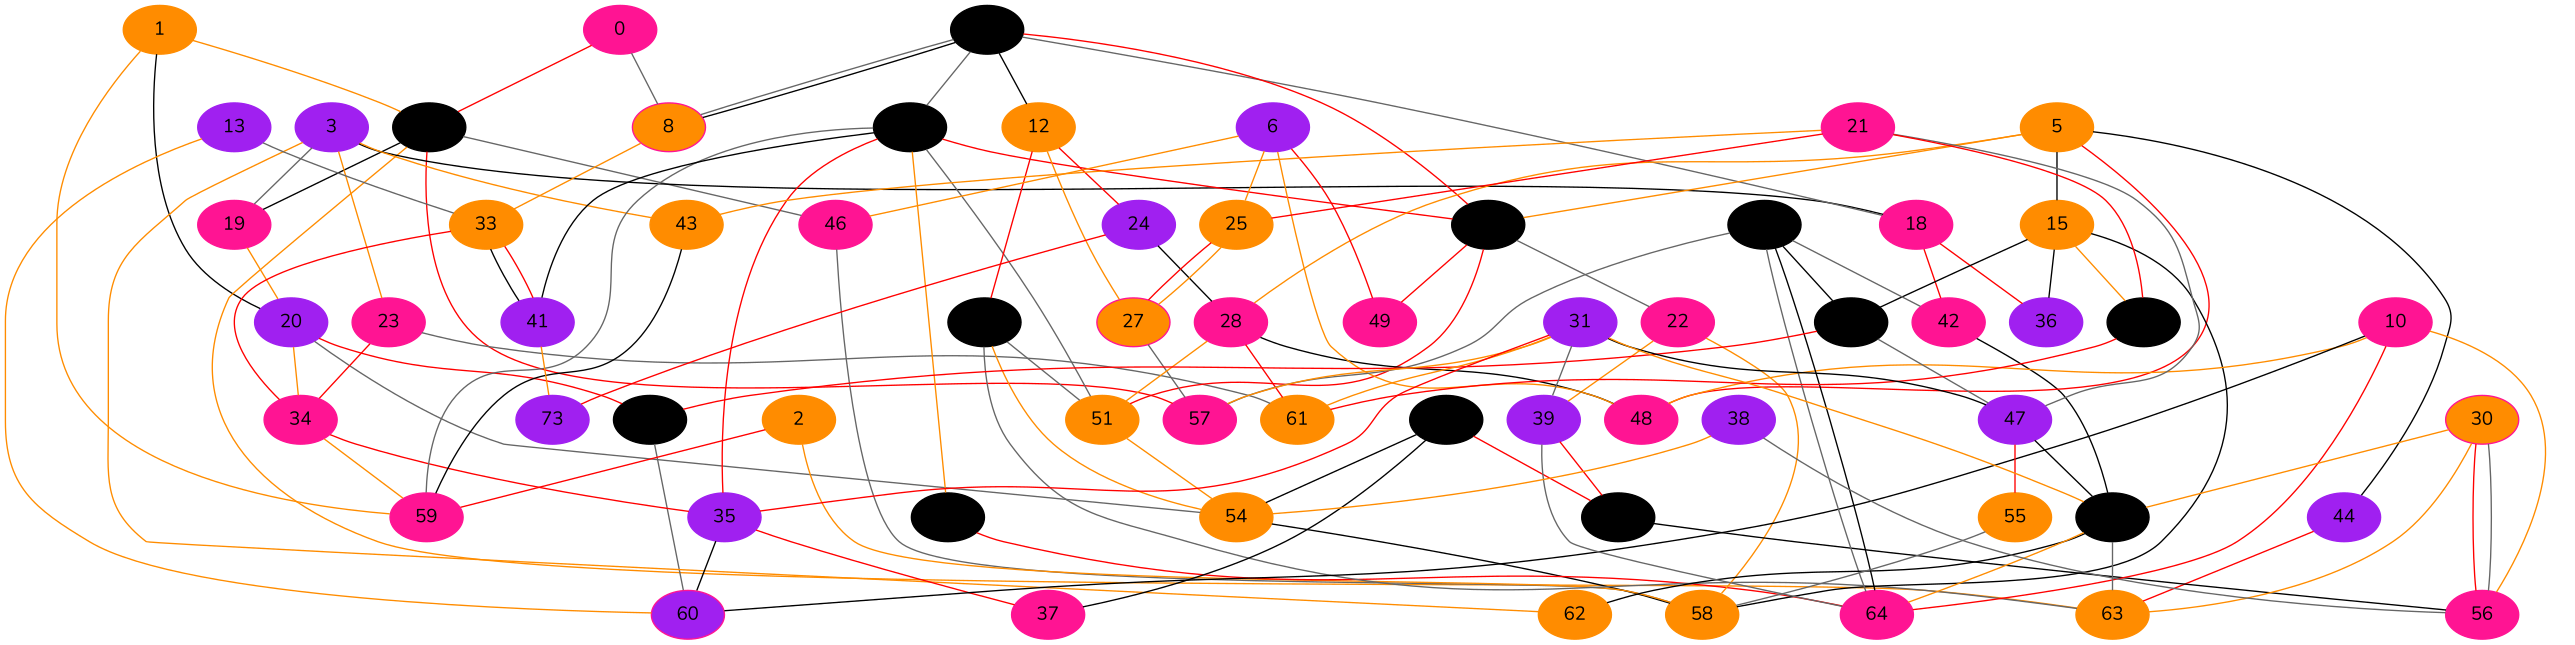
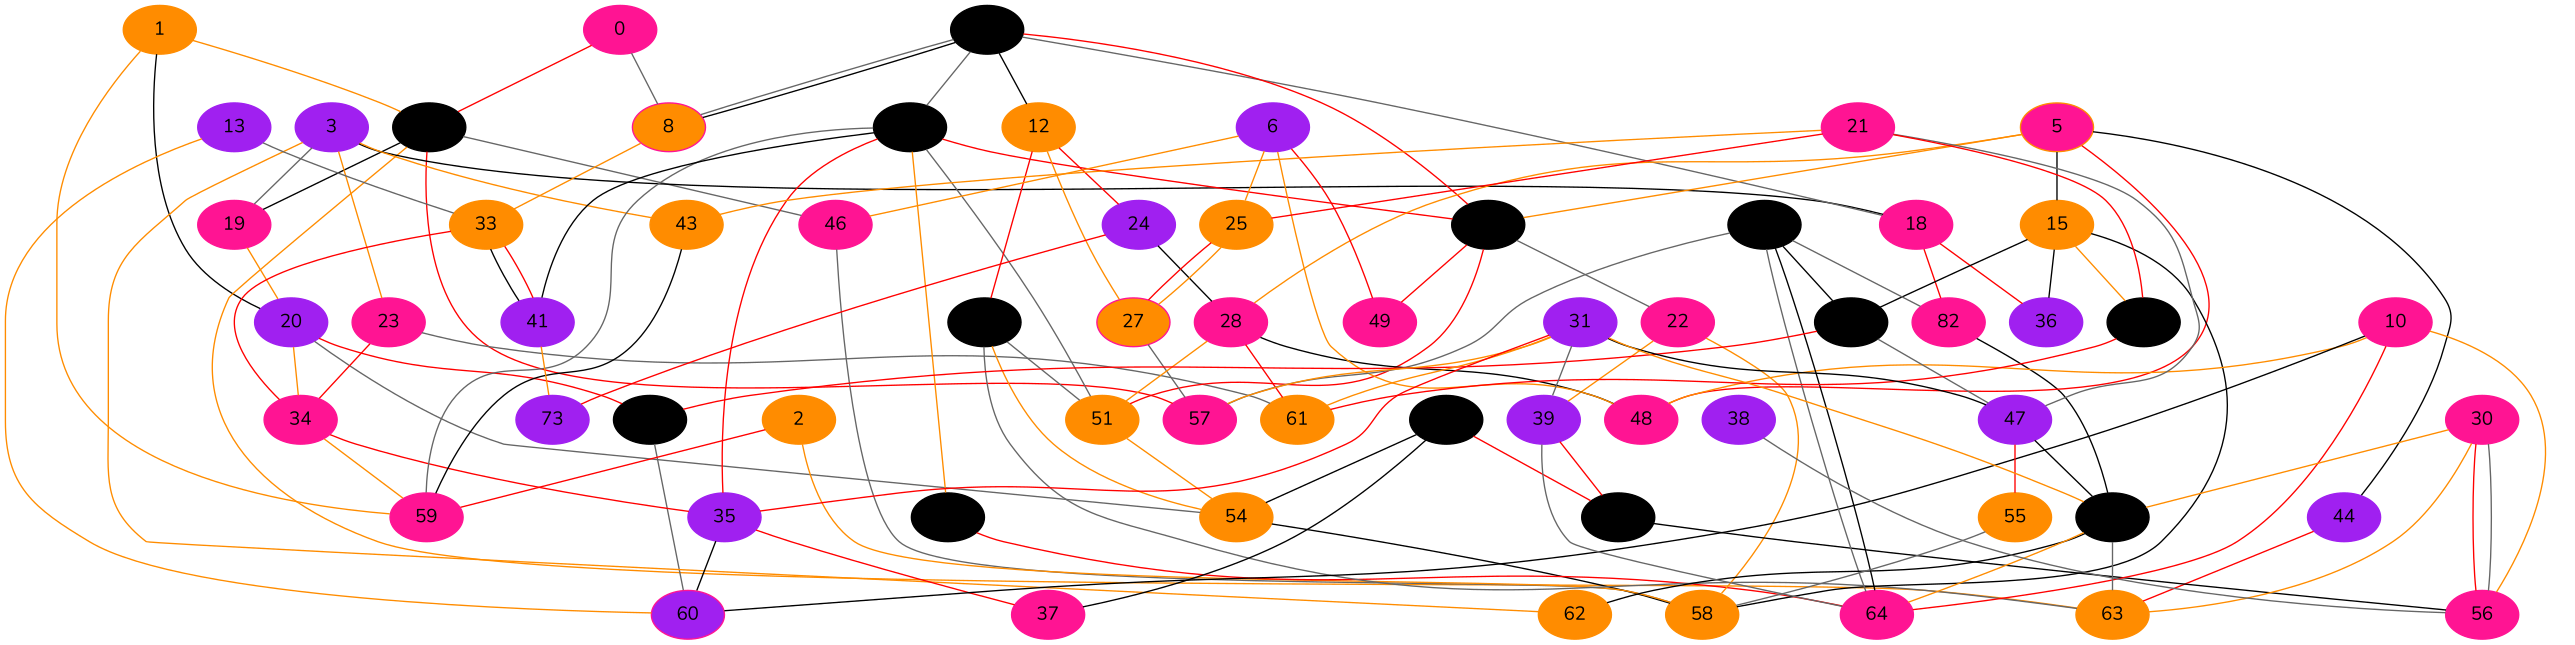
node "5": fillcolor darkorange -> deeppink
node "42": label "42" -> "82"
node "30": fillcolor darkorange -> deeppink
edge "38" -- "54": removed
